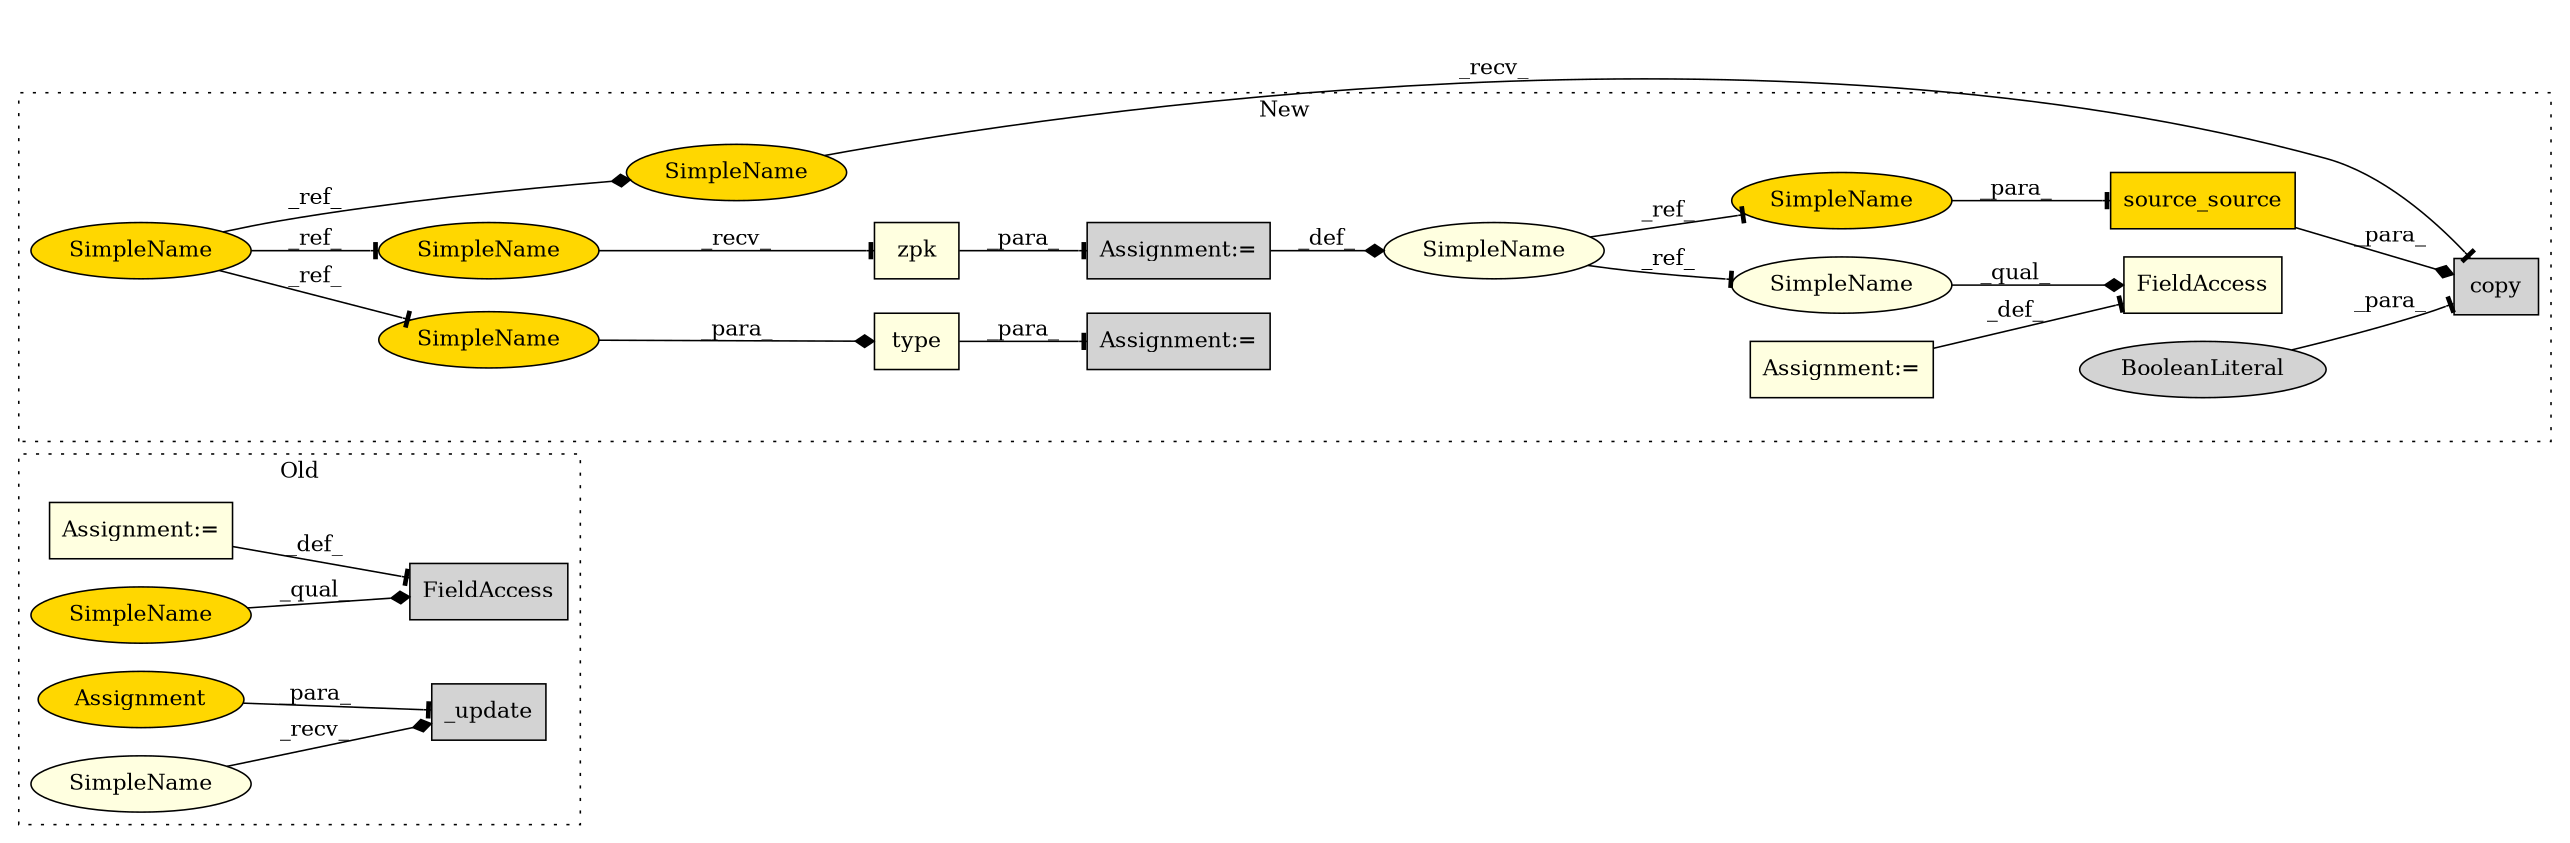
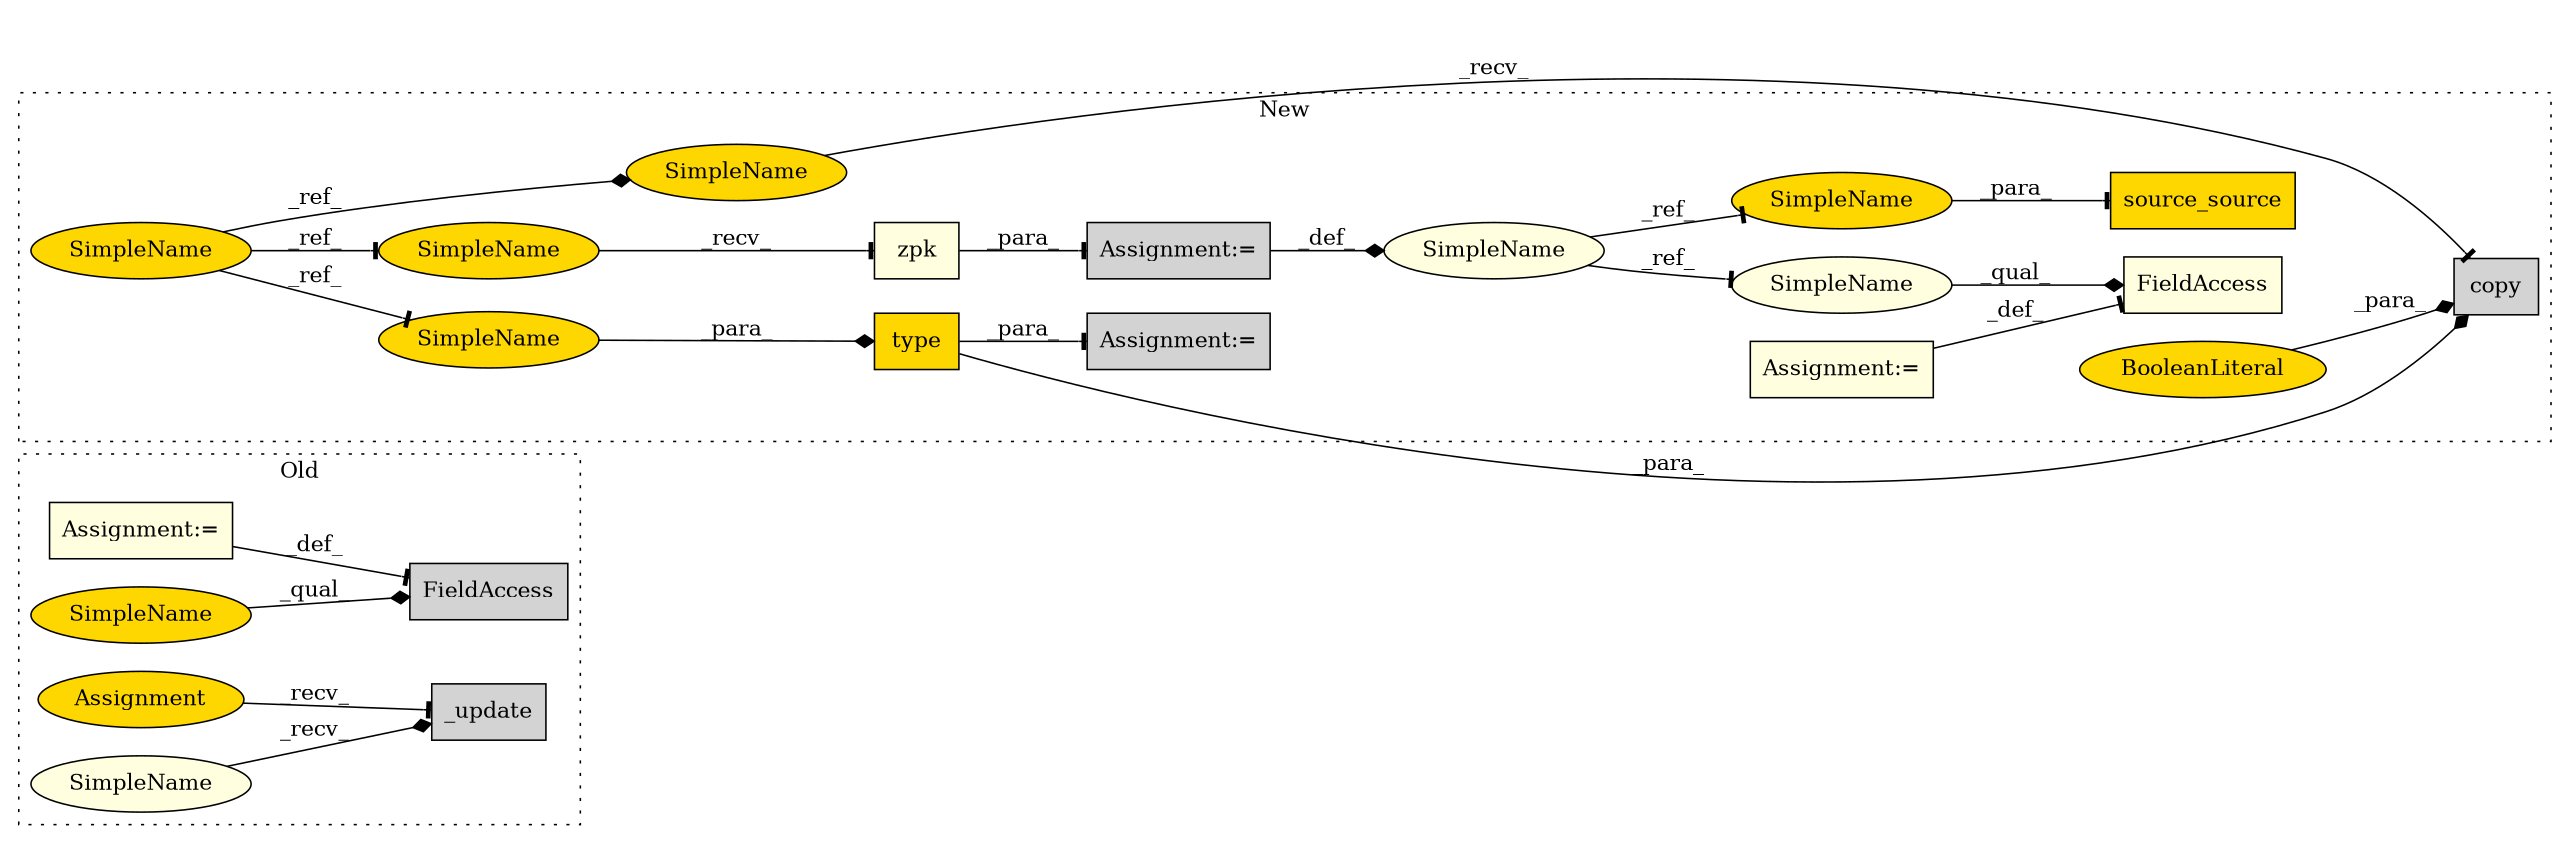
edge "source_source" -> "copy": now "type" -> "copy"
edge "BooleanLiteral" -> "copy": arrowhead tee -> diamond
node "type": fillcolor lightyellow -> gold
node "BooleanLiteral": fillcolor lightgrey -> gold
edge "Assignment" -> "_update": label "_para_" -> "_recv_"
